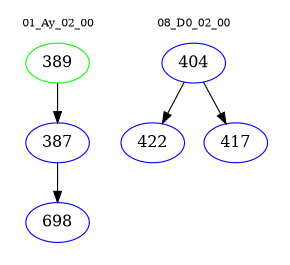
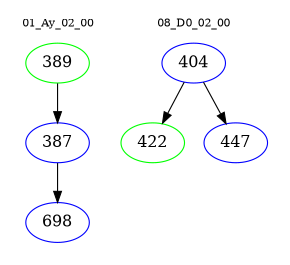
node "422": color blue -> green
node "417": label "417" -> "447"
